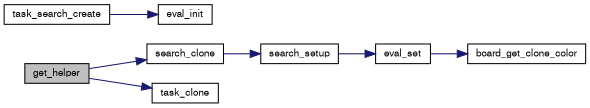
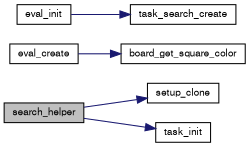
edge "task_search_create" -> "eval_init": reversed
node "search_clone": label "search_clone" -> "setup_clone"
node "search_setup": removed
node "eval_set": label "eval_set" -> "eval_create"
node "board_get_clone_color": label "board_get_clone_color" -> "board_get_square_color"
node "get_helper": label "get_helper" -> "search_helper"
node "task_clone": label "task_clone" -> "task_init"
